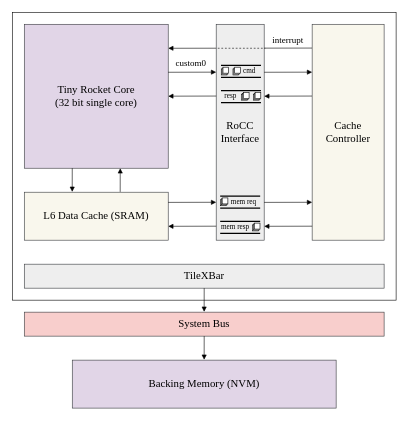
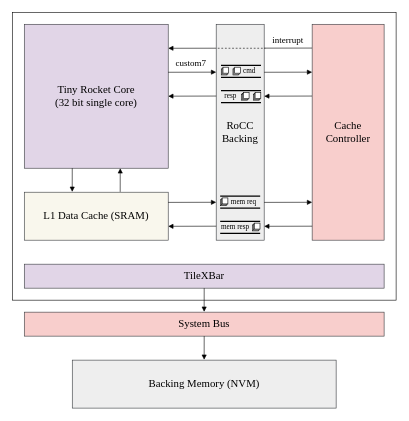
node "custom0": label "custom0" -> "custom7"
node "RoCC Interface": label "RoCC Interface" -> "RoCC Backing"
node "Cache Controller": fillcolor #f9f7ed -> #f8cecc
node "L6 Data Cache (SRAM)": label "L6 Data Cache (SRAM)" -> "L1 Data Cache (SRAM)"
node "TileXBar": fillcolor #eeeeee -> #e1d5e7
node "Backing Memory (NVM)": fillcolor #e1d5e7 -> #eeeeee
